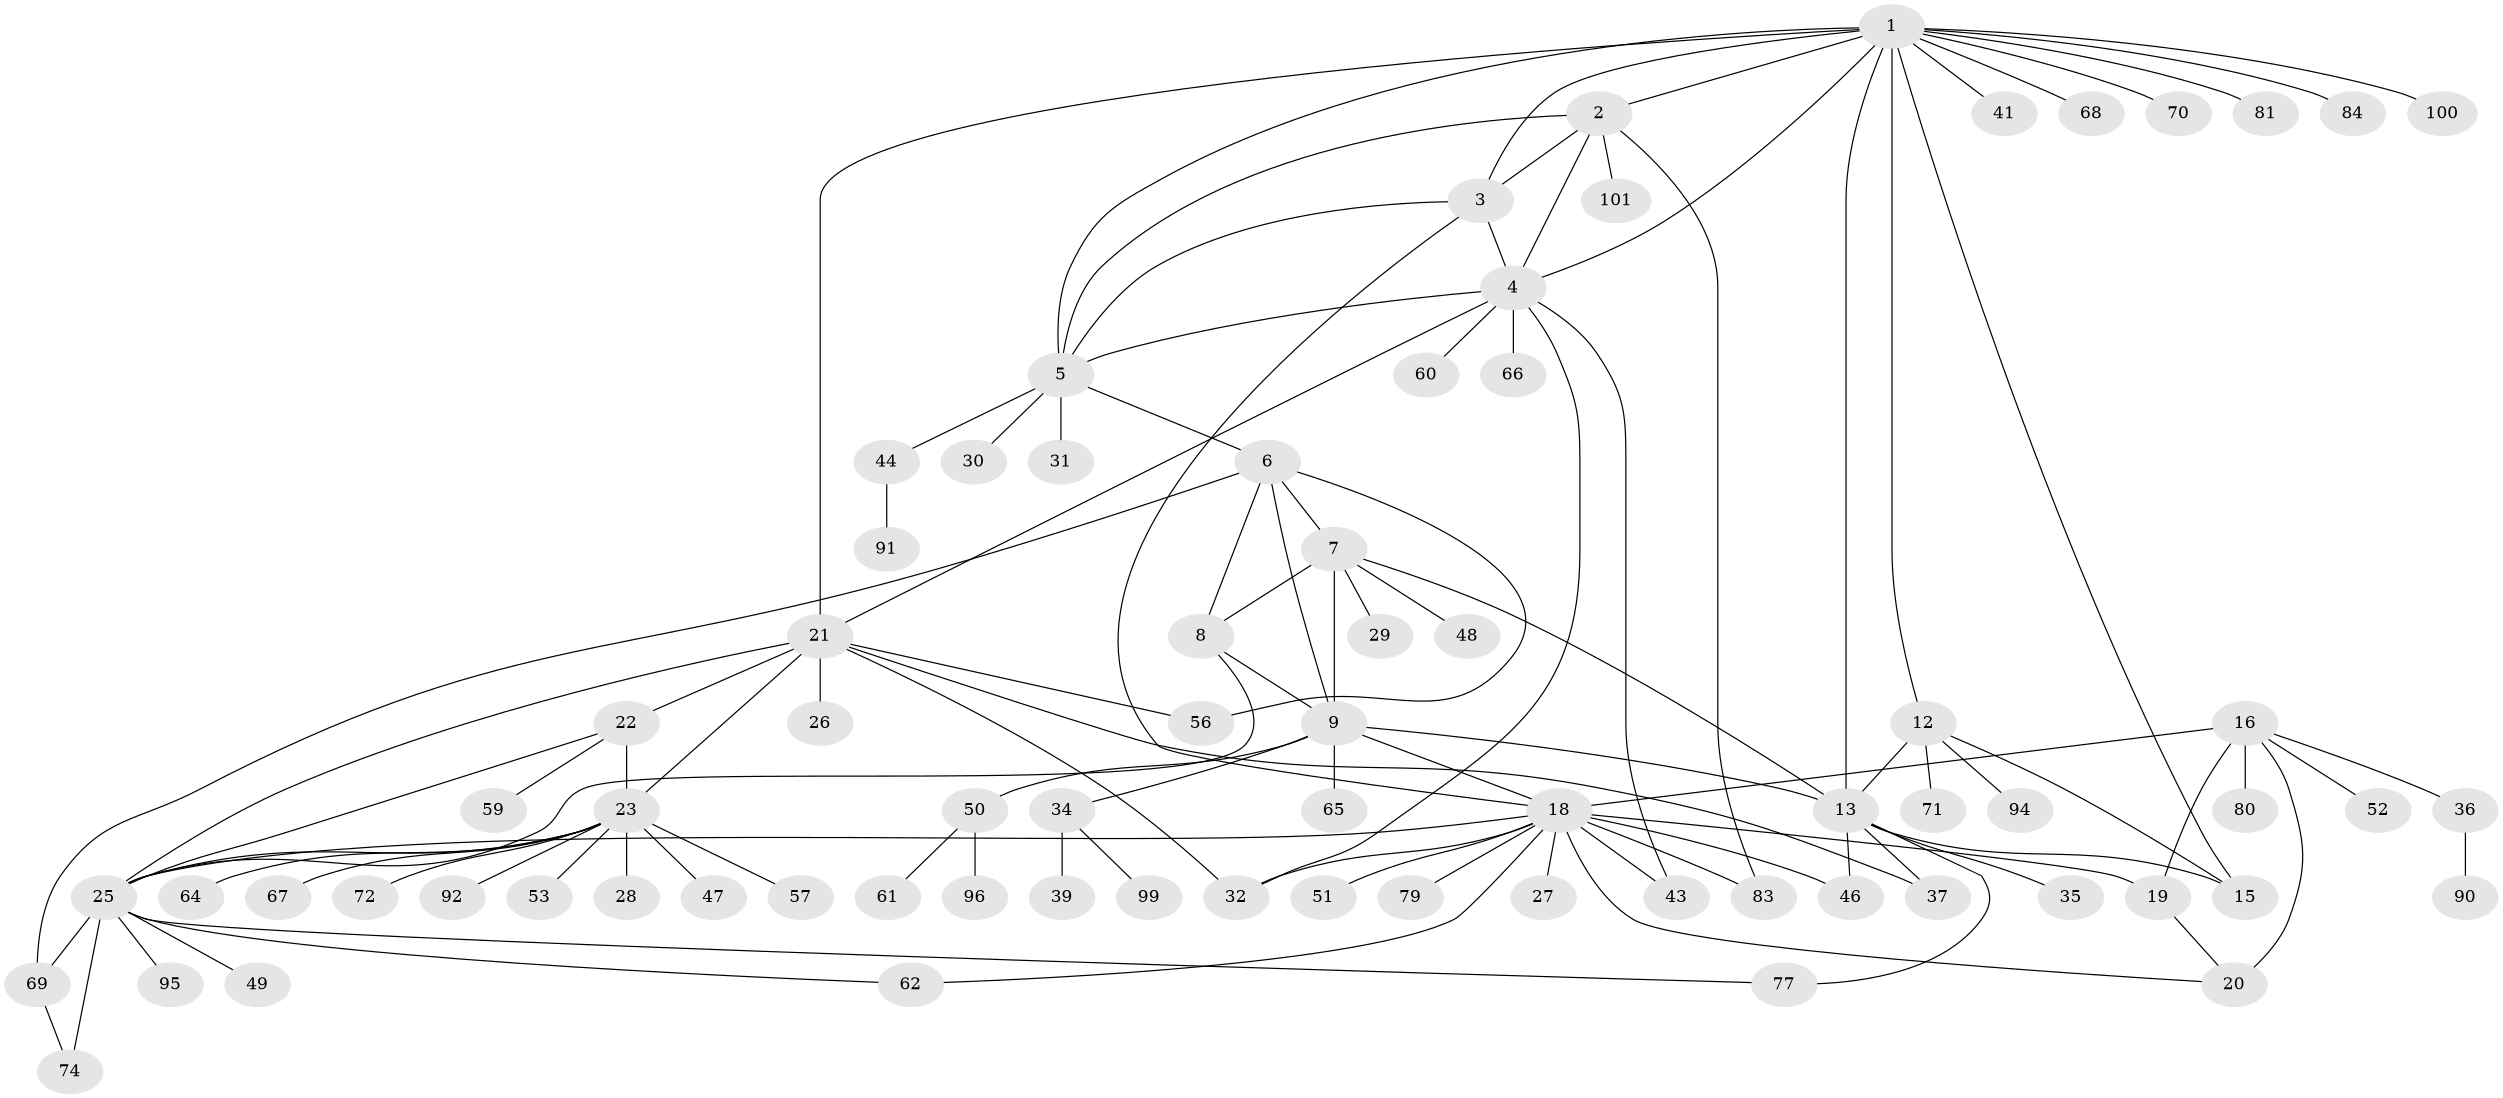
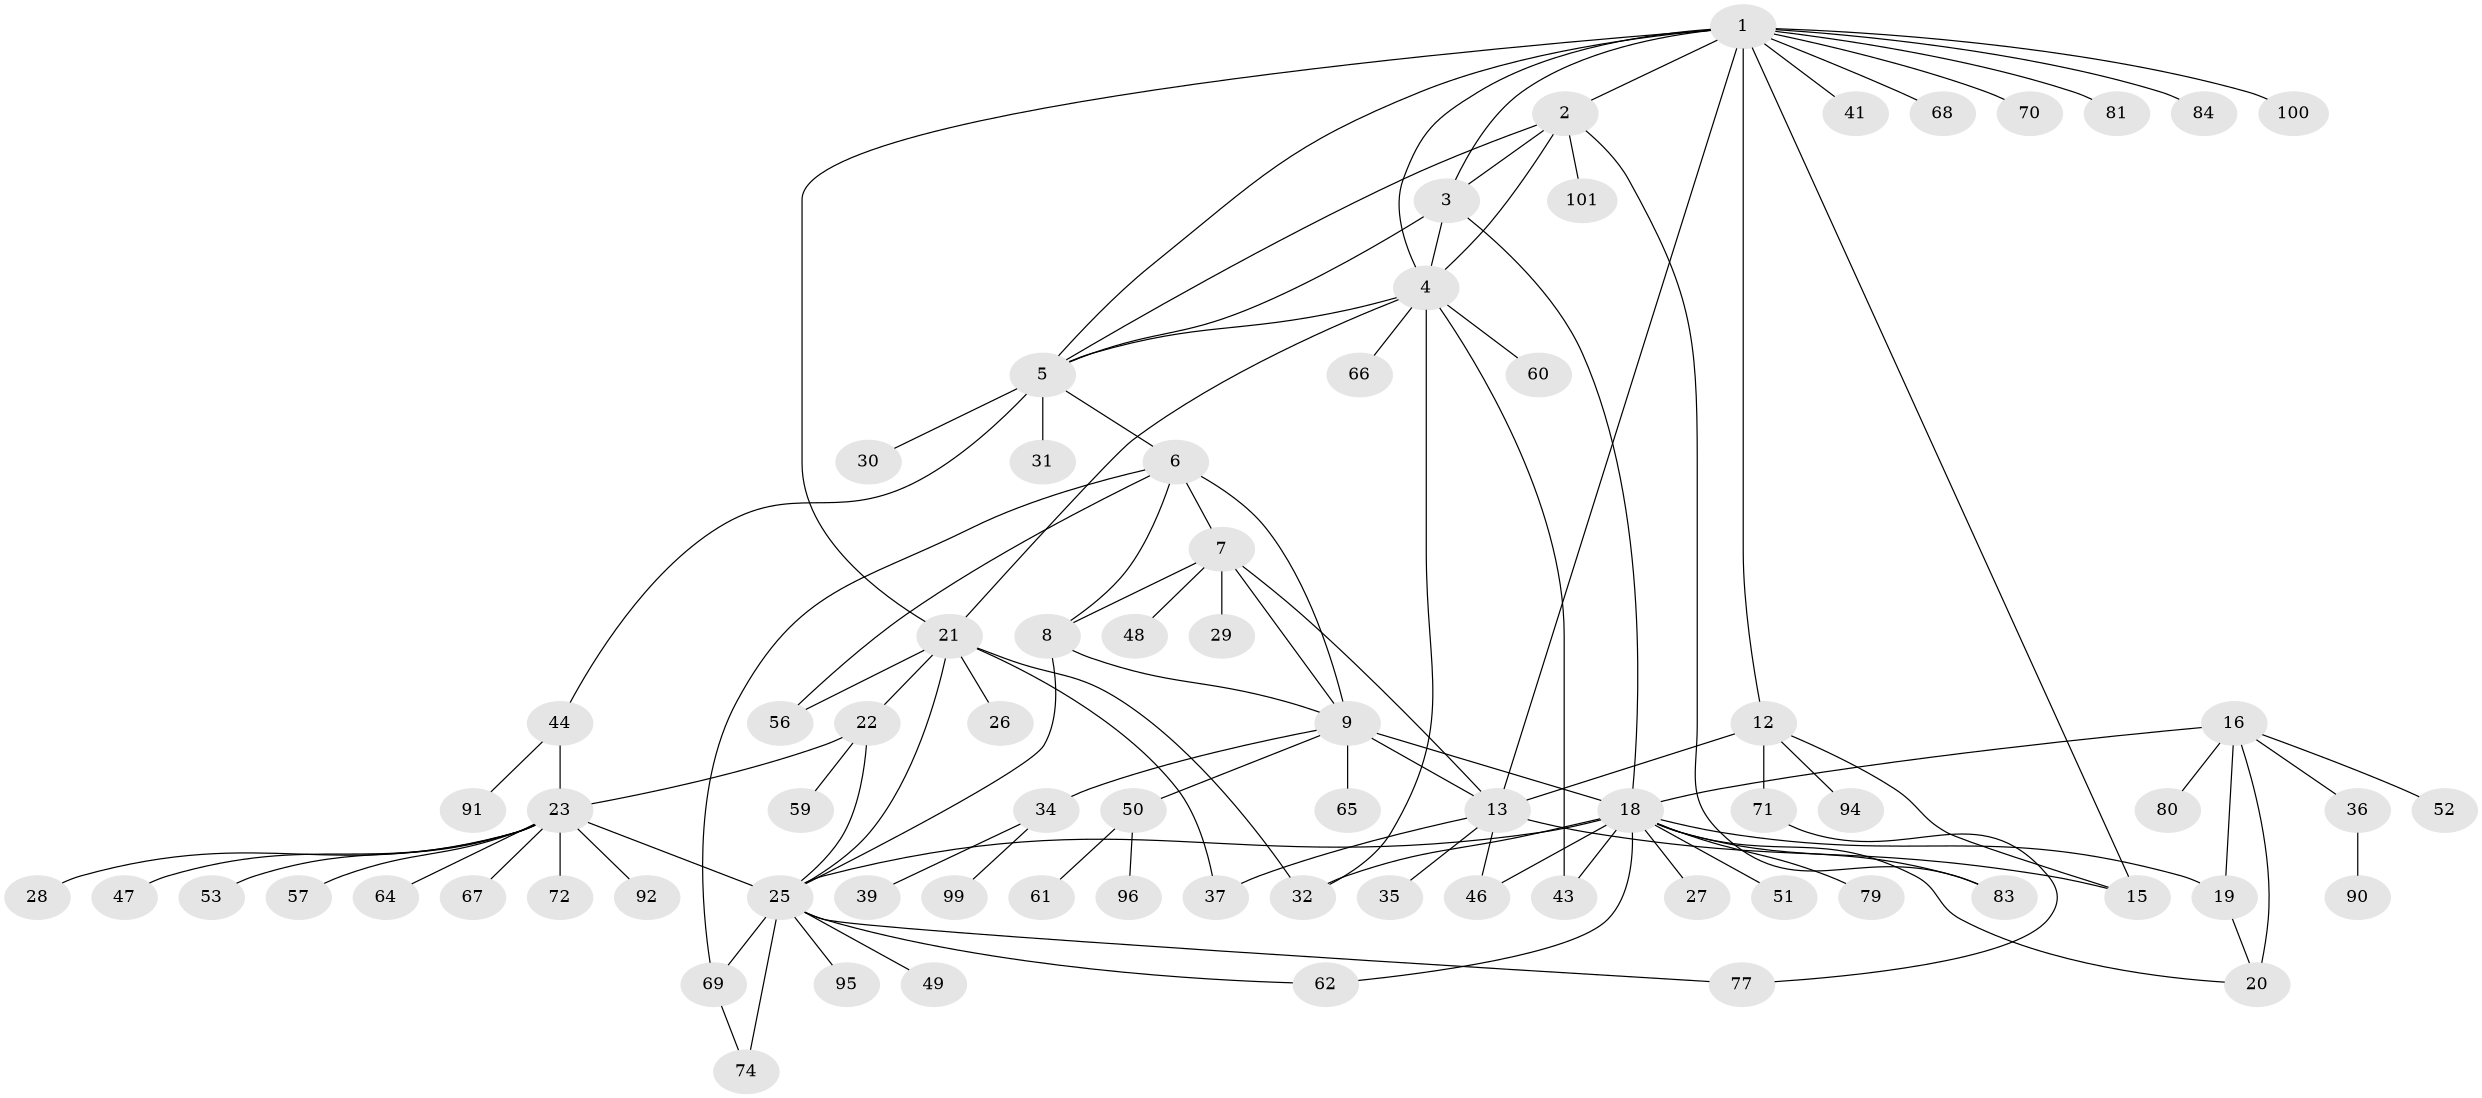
edge "21" -- "23": now "44" -- "23"
edge "13" -- "77": now "71" -- "77"
